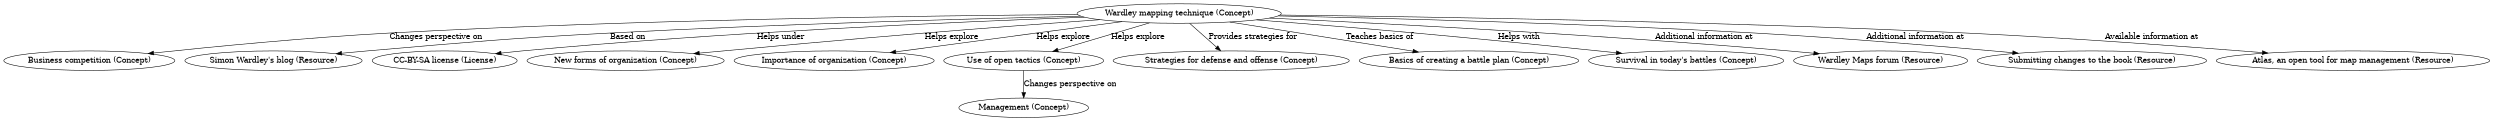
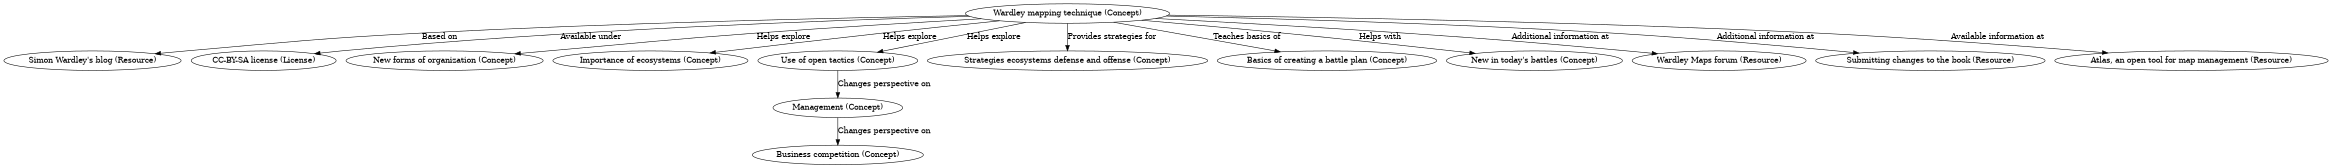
edge "Wardley mapping technique (Concept)" -> "Business competition (Concept)": now "Management (Concept)" -> "Business competition (Concept)"
edge "Wardley mapping technique (Concept)" -> "CC-BY-SA license (License)": label "Helps under" -> "Available under"
node "Importance of organization (Concept)": label "Importance of organization (Concept)" -> "Importance of ecosystems (Concept)"
node "Strategies for defense and offense (Concept)": label "Strategies for defense and offense (Concept)" -> "Strategies ecosystems defense and offense (Concept)"
node "Survival in today's battles (Concept)": label "Survival in today's battles (Concept)" -> "New in today's battles (Concept)"
